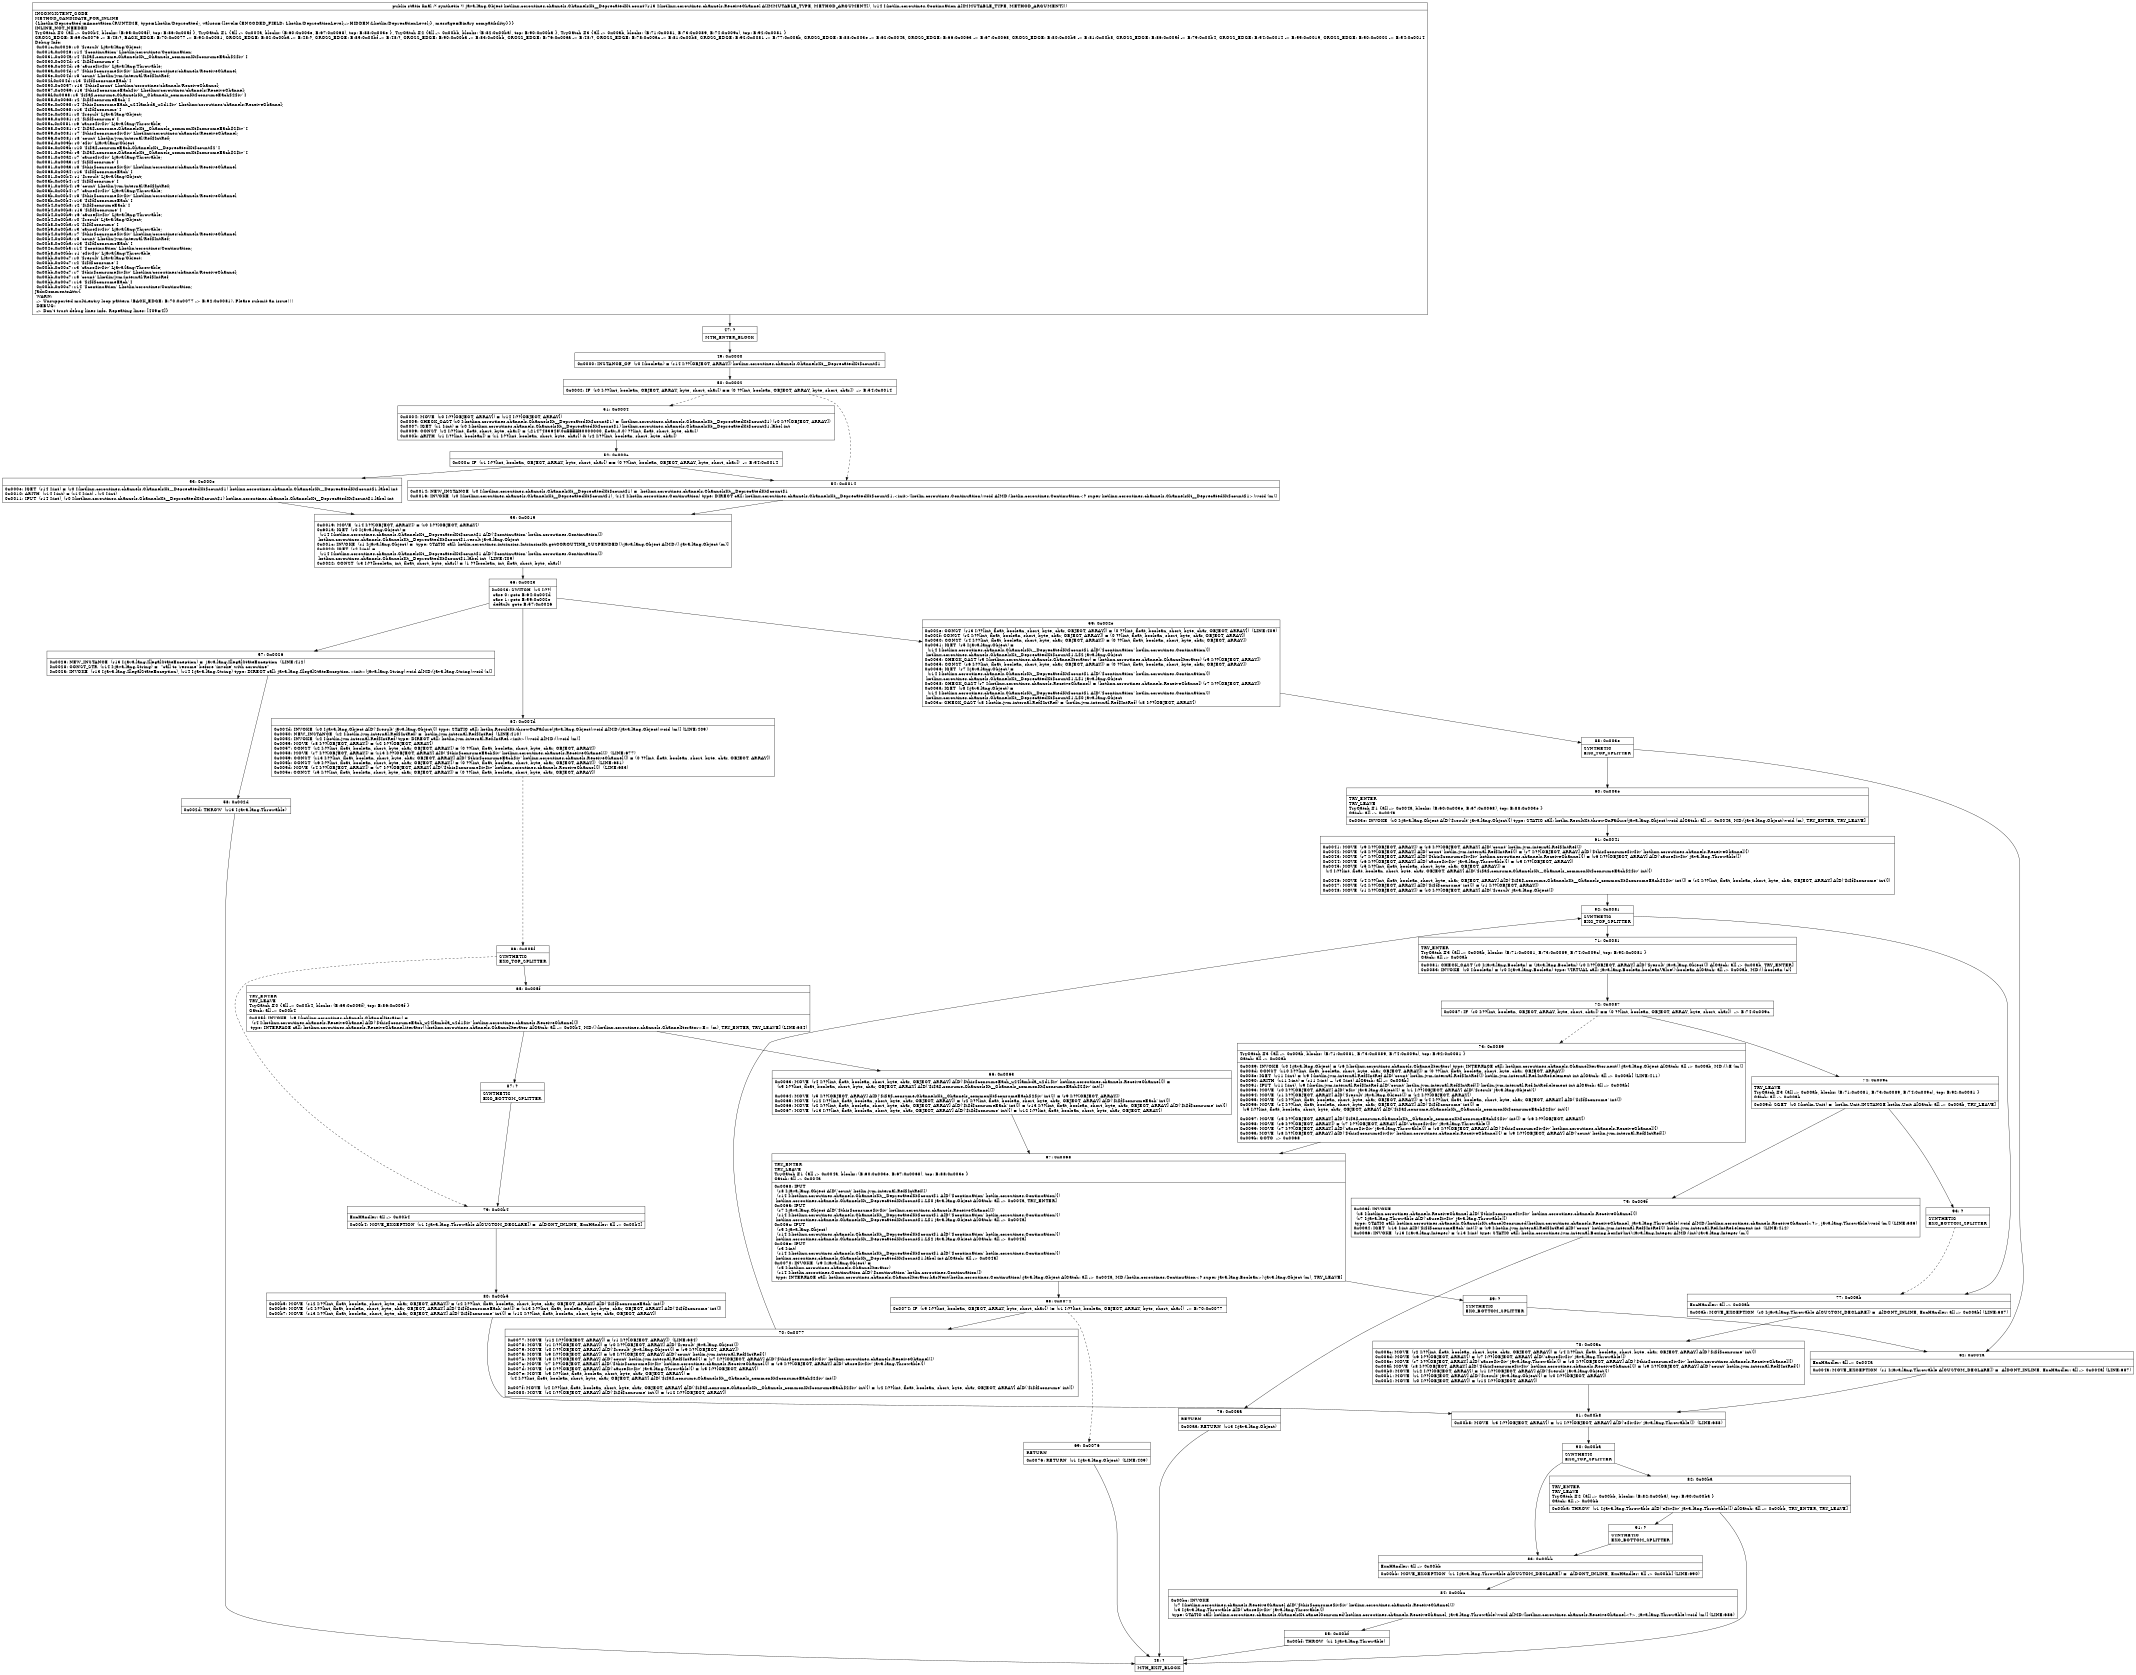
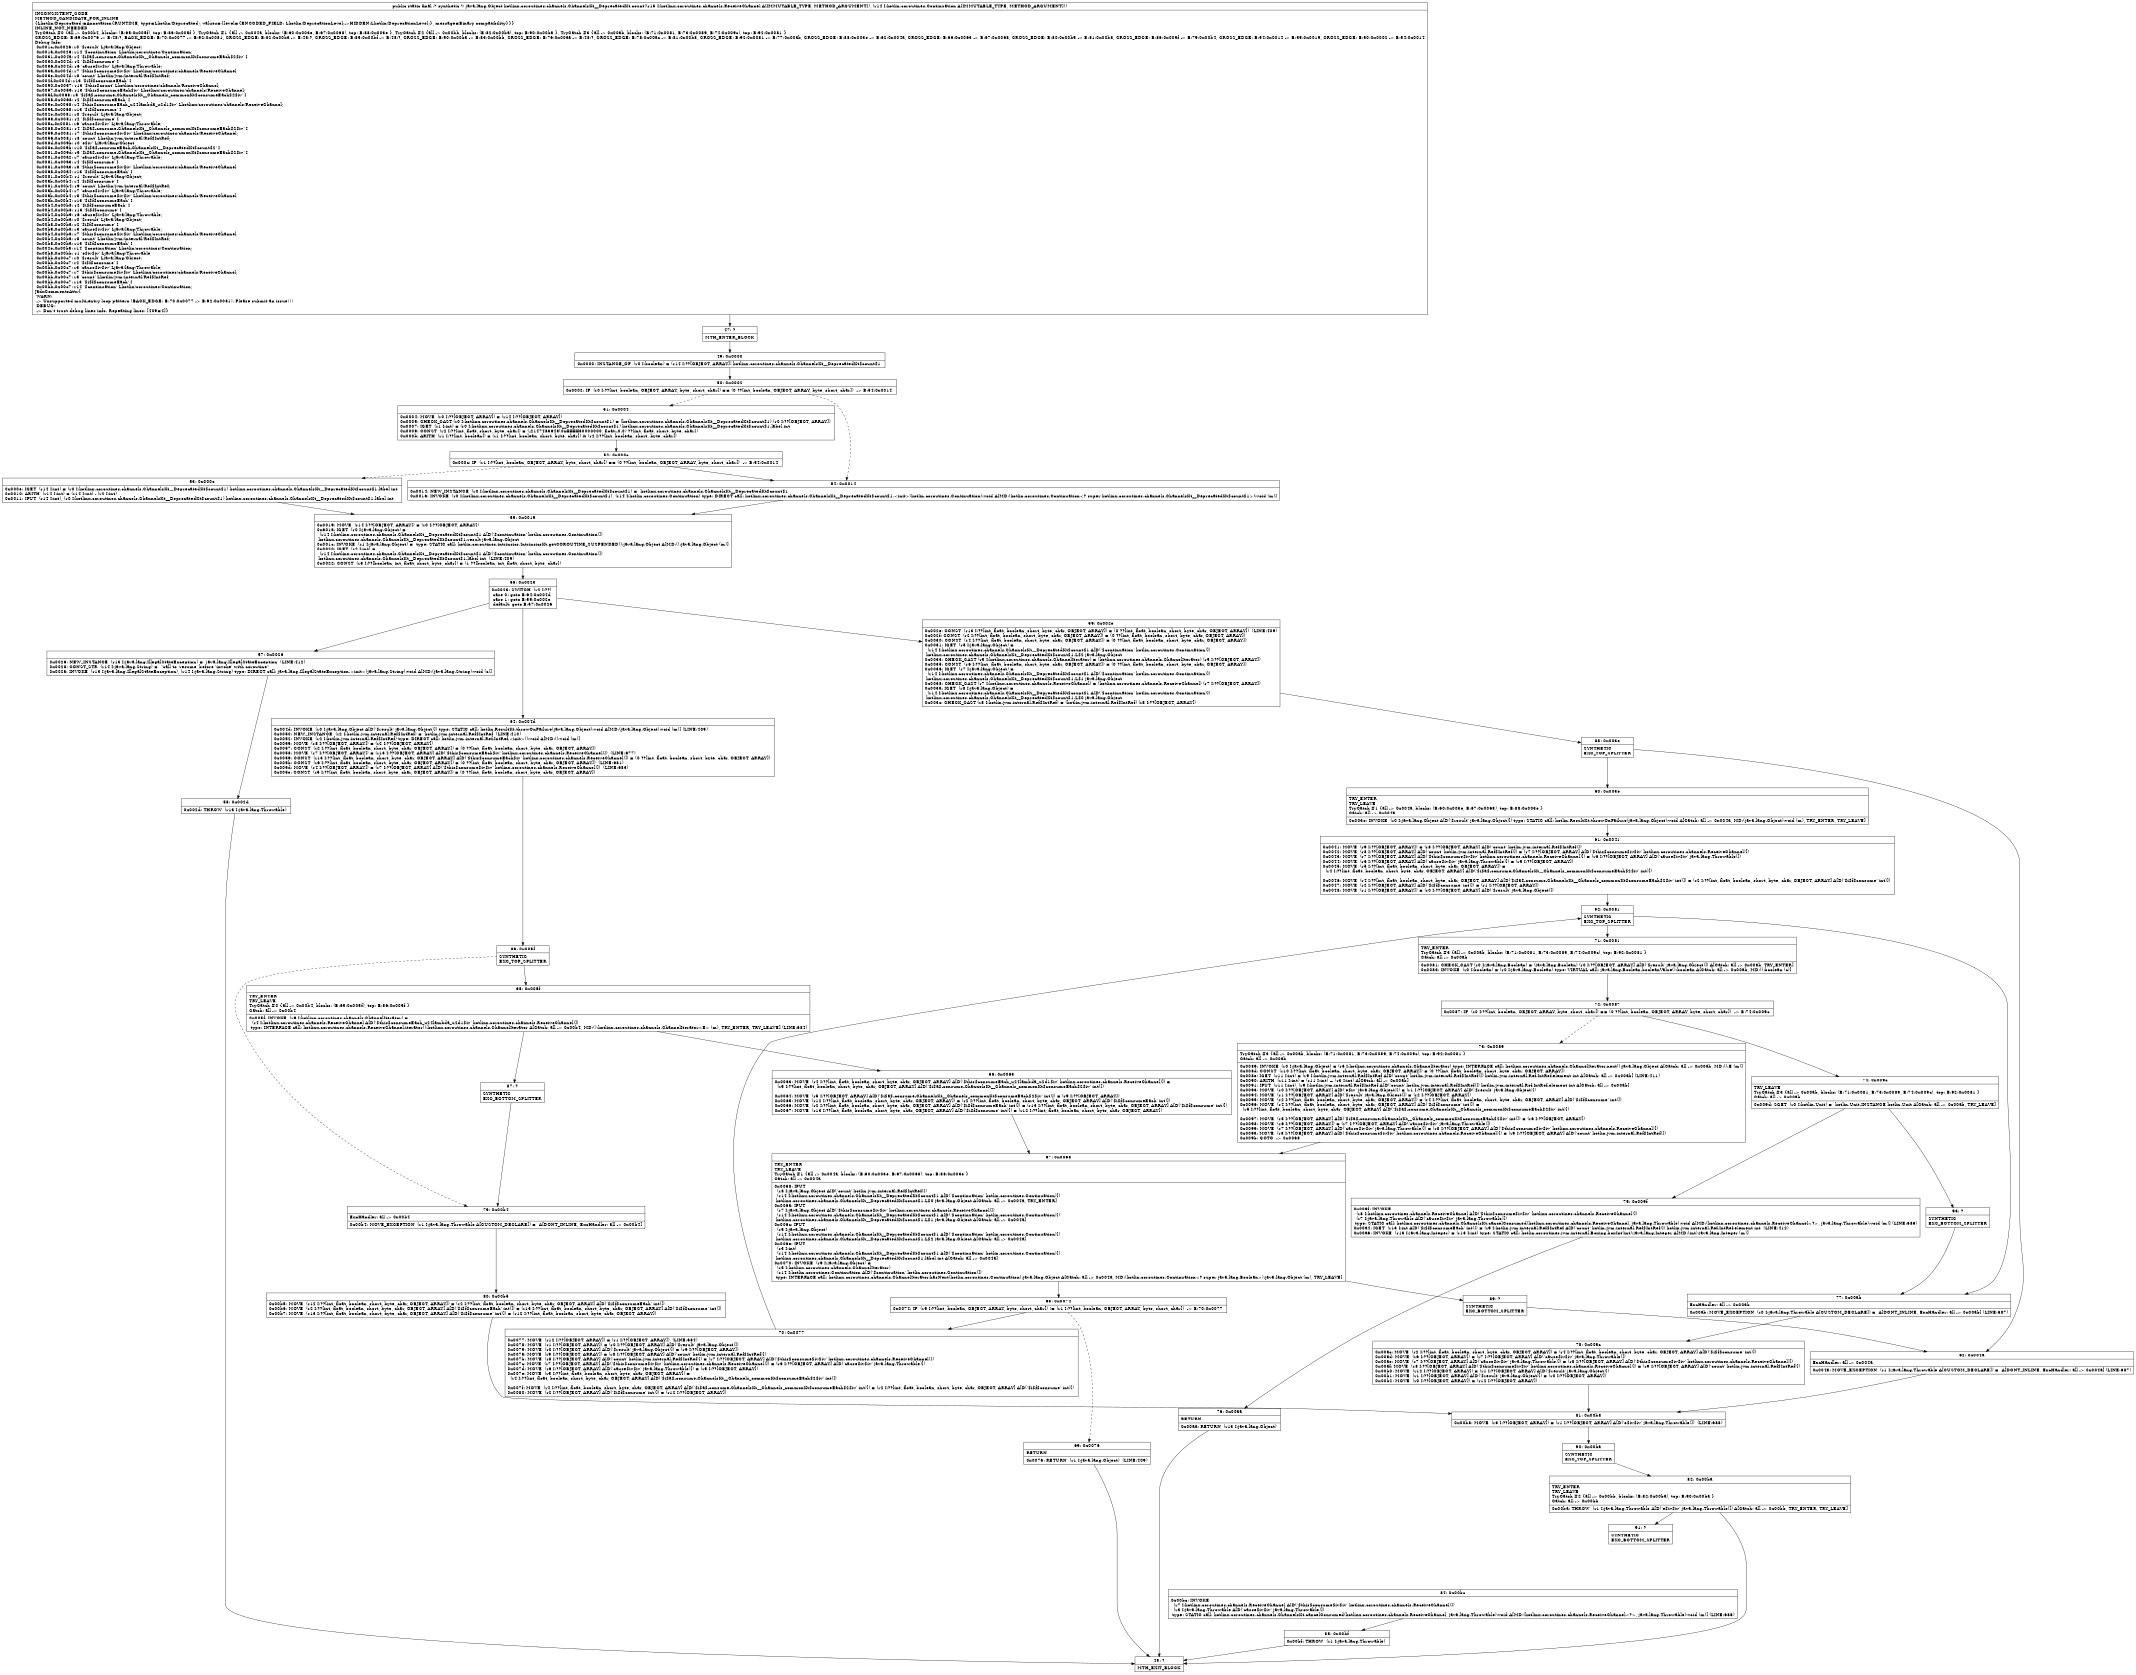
edge "52: 0x000c" -> "53: 0x000e": style solid -> dashed
edge "64: 0x004d" -> "86: 0x005f": style dashed -> solid
edge "93: ?" -> "77: 0x00ab": style dashed -> solid
node "83: 0x00bb": removed
